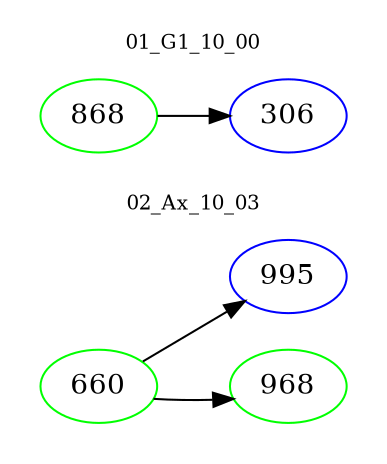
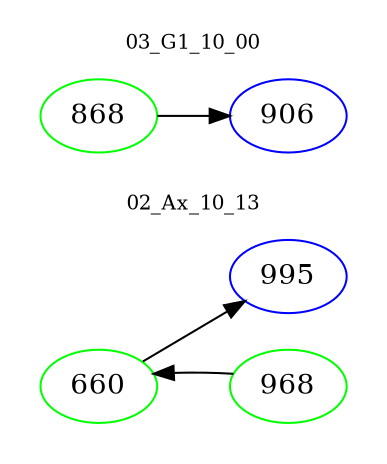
cluster "01_G1_10_00": label "01_G1_10_00" -> "03_G1_10_00"
node "306": label "306" -> "906"
cluster "02_Ax_10_03": label "02_Ax_10_03" -> "02_Ax_10_13"
edge "660" -> "968": reversed
